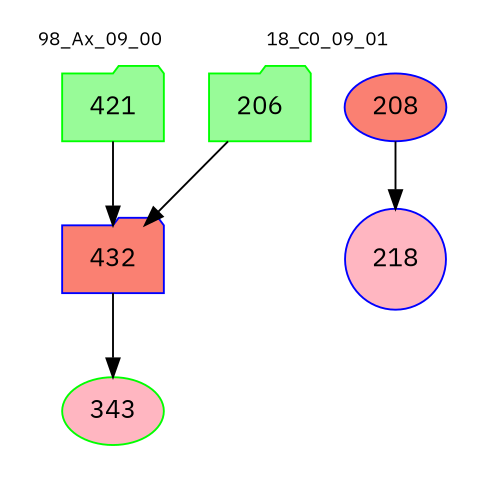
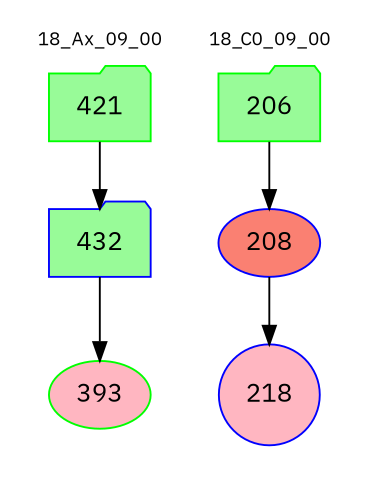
cluster "98_Ax_09_00": label "98_Ax_09_00" -> "18_Ax_09_00"
cluster "18_C0_09_01": label "18_C0_09_01" -> "18_C0_09_00"
edge "206" -> "432": now "206" -> "208"
node "432": fillcolor salmon -> palegreen
node "343": label "343" -> "393"
